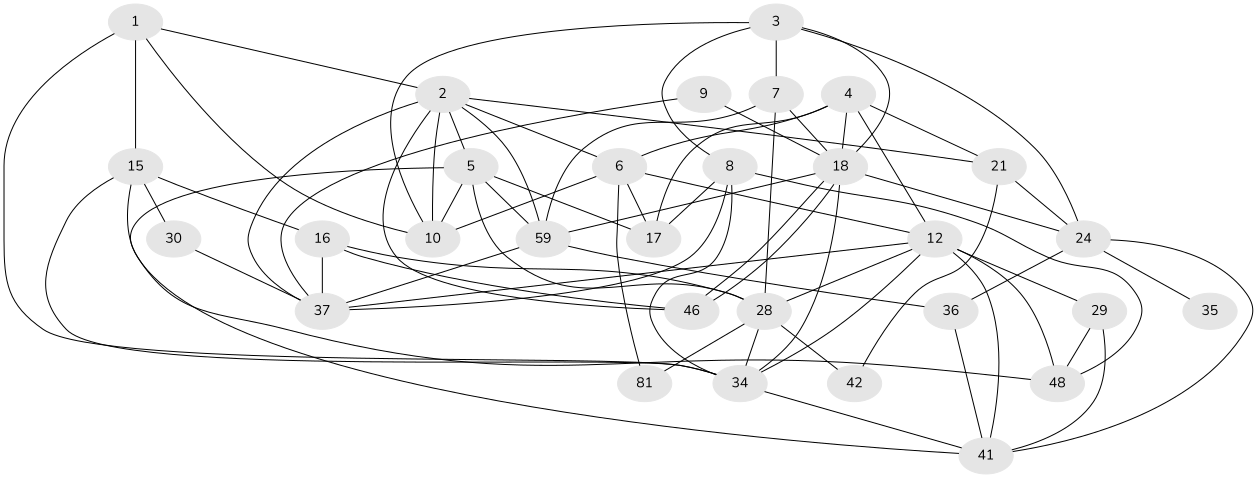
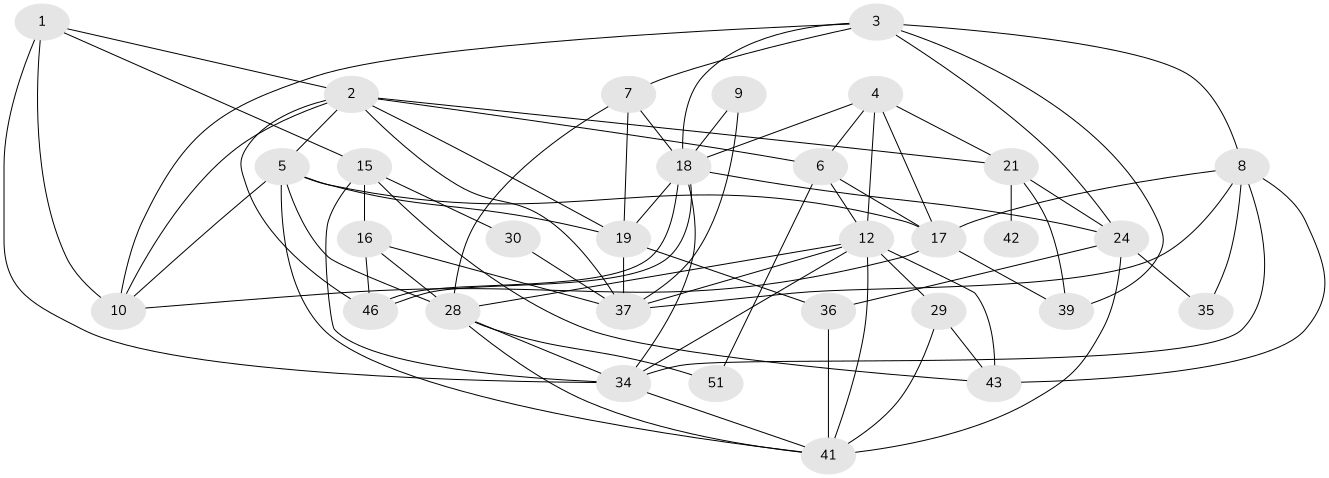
edge "6" -- "10": now "17" -- "10"
node "59": label "59" -> "19"
edge "8" -- "35": added
node "39": added
edge "28" -- "42": now "28" -- "41"
node "81": label "81" -> "51"
node "48": label "48" -> "43"
